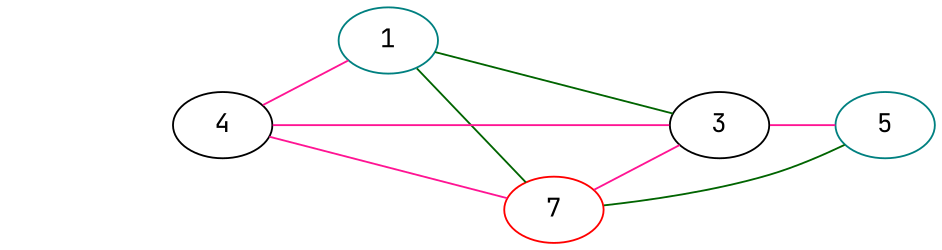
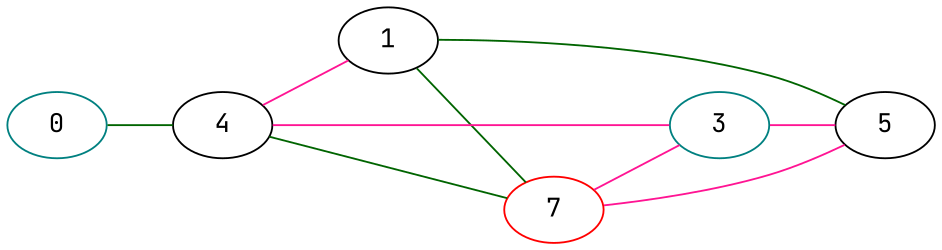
node "1": color teal -> black
edge "1" -- "3": now "1" -- "5"
node "0": added
node "3": color black -> teal
node "5": color teal -> black
edge "4" -- "7": color deeppink -> darkgreen
edge "5" -- "7": color darkgreen -> deeppink
